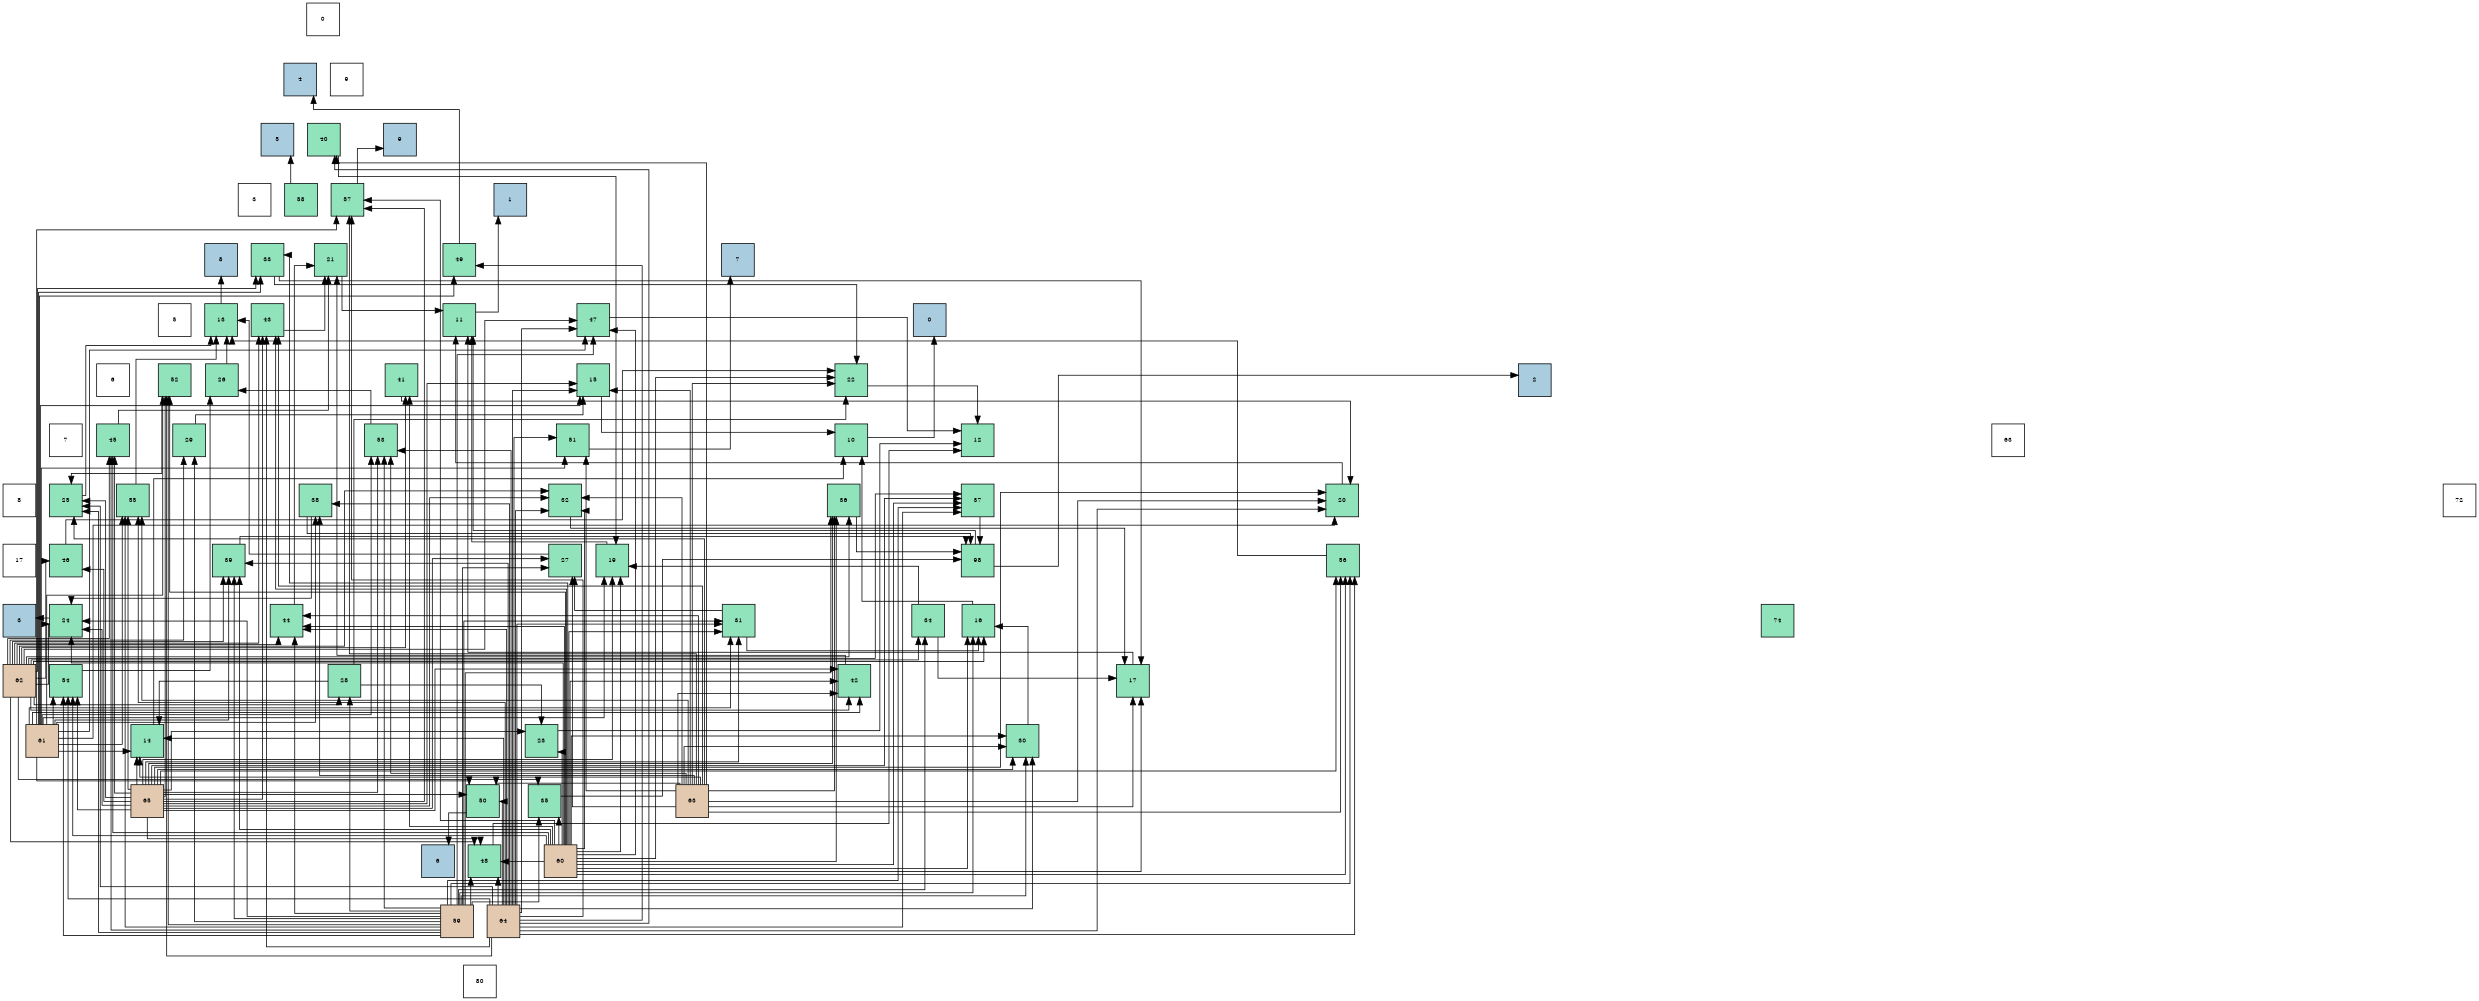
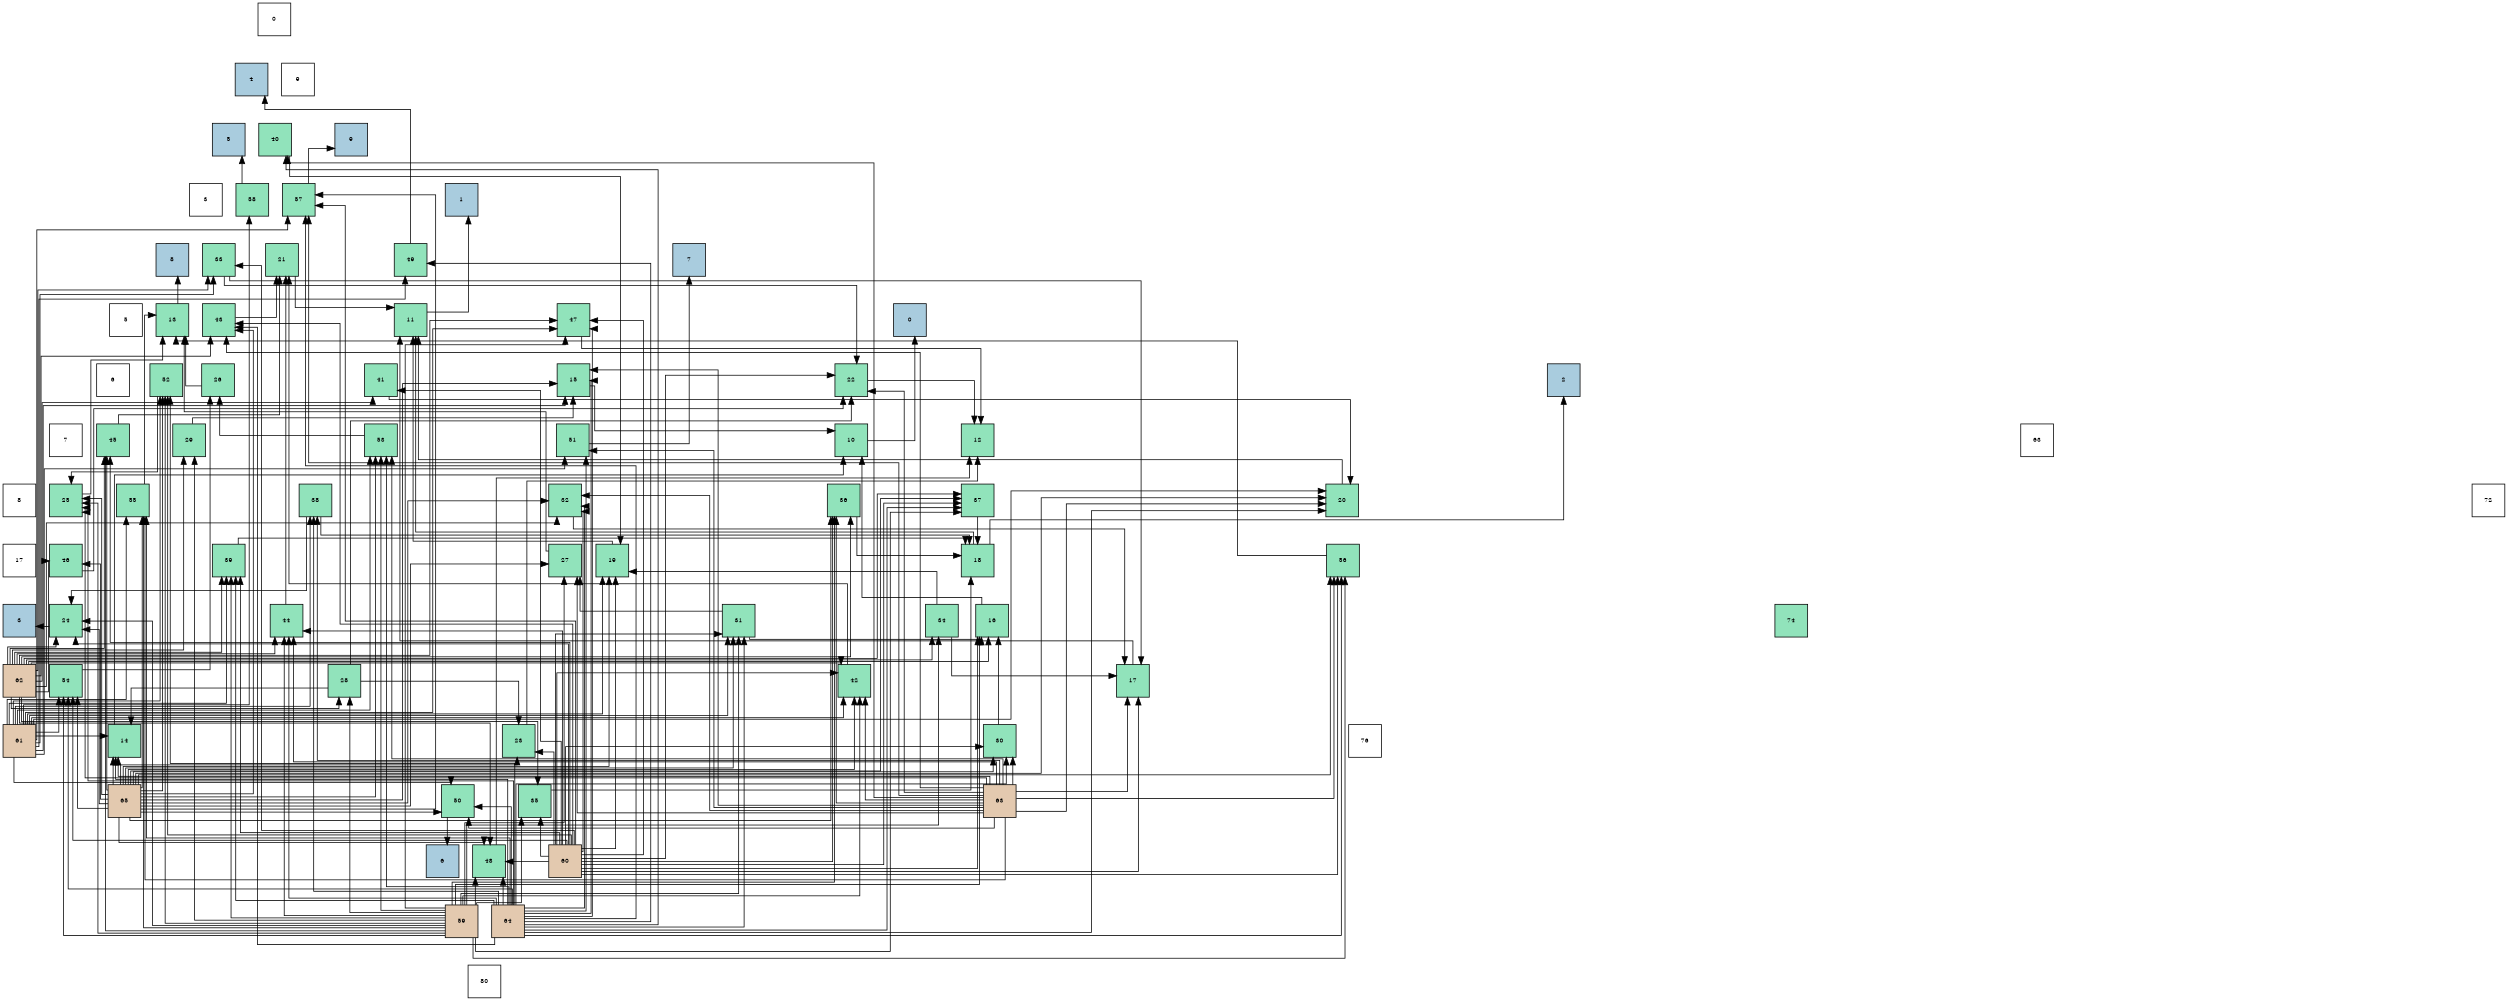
node "98": label "98" -> "18"
edge "61" -> "58": added
node "76": added
edge "59" -> "30": now "59" -> "42"
